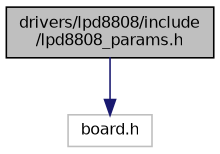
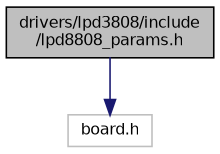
node "drivers/lpd8808/include /lpd8808_params.h": label "drivers/lpd8808/include /lpd8808_params.h" -> "drivers/lpd3808/include /lpd8808_params.h"
